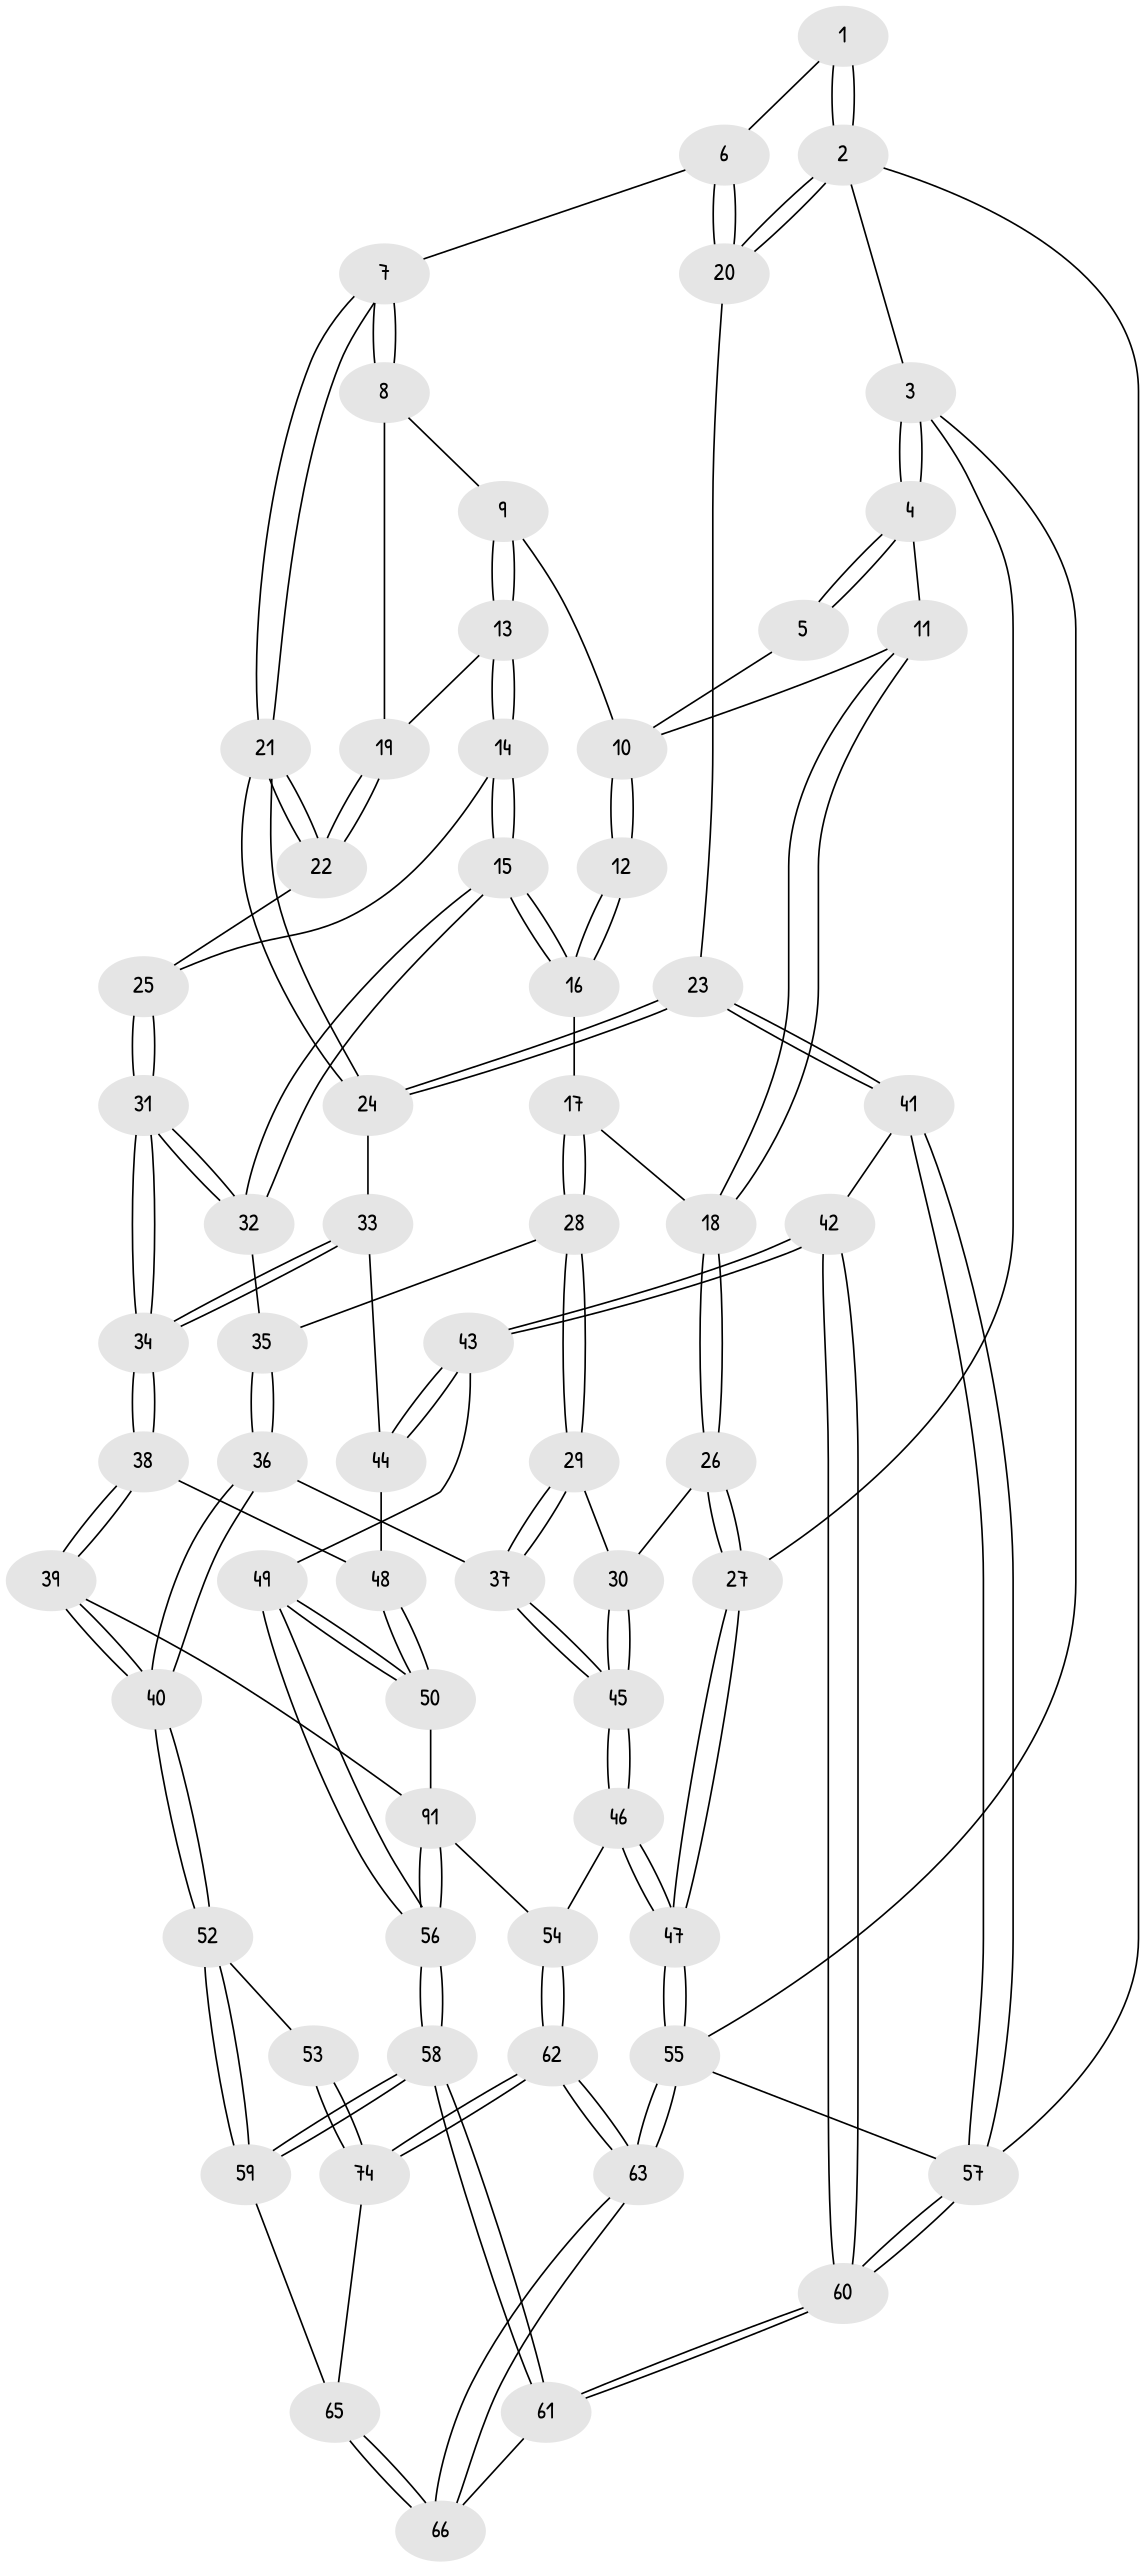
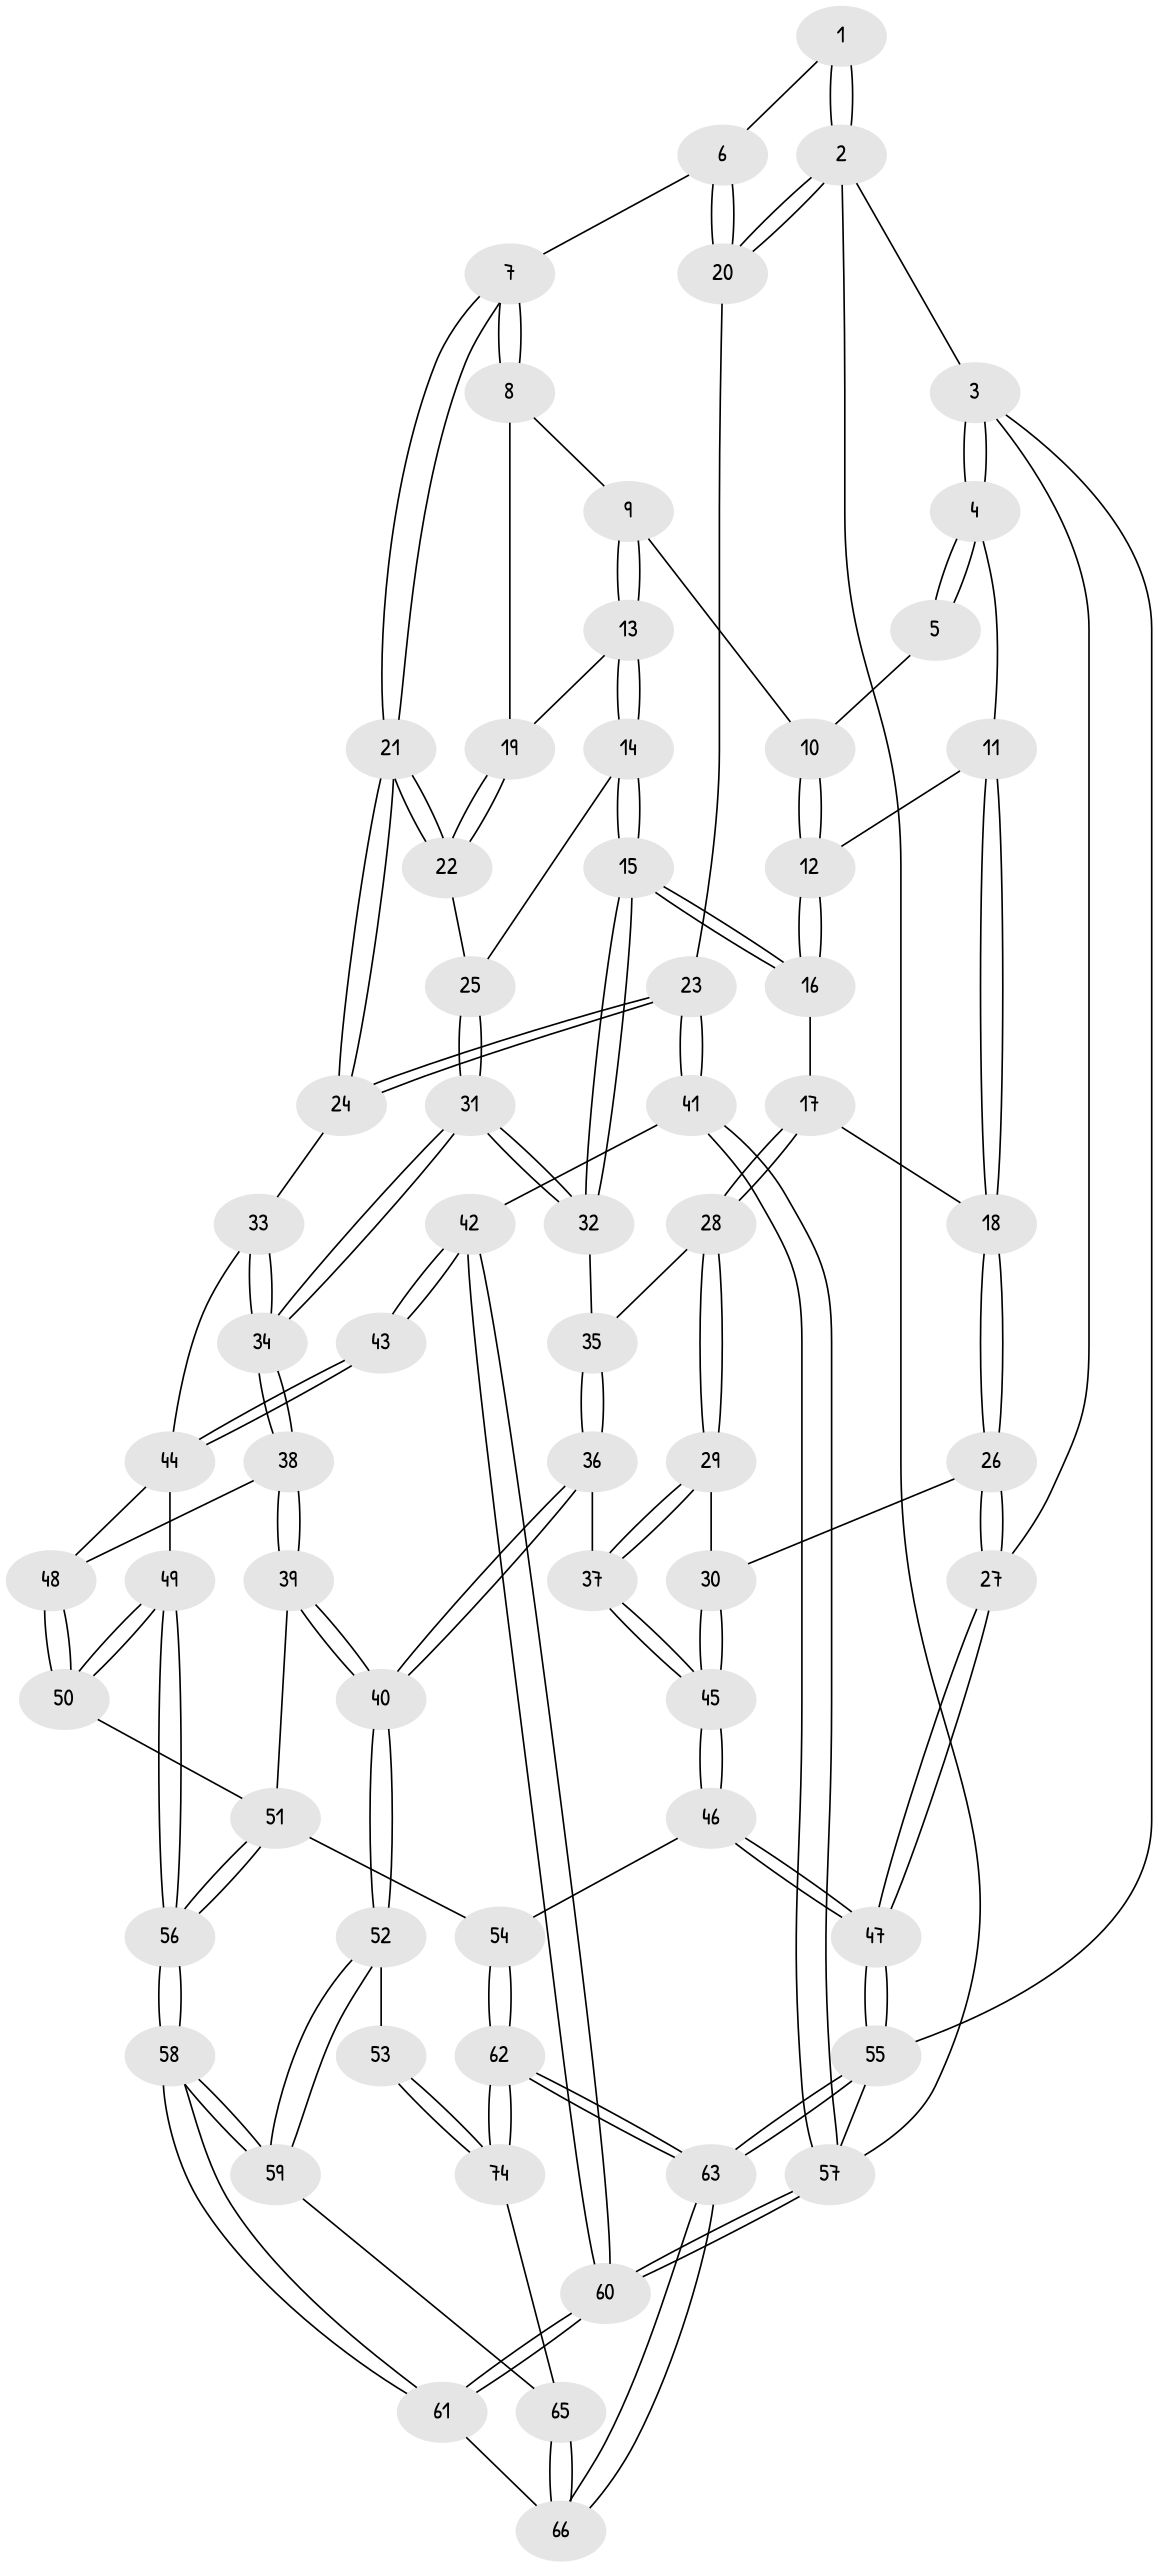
edge "11" -- "10": now "11" -- "12"
edge "43" -- "49": now "44" -- "49"
node "91": label "91" -> "51"
